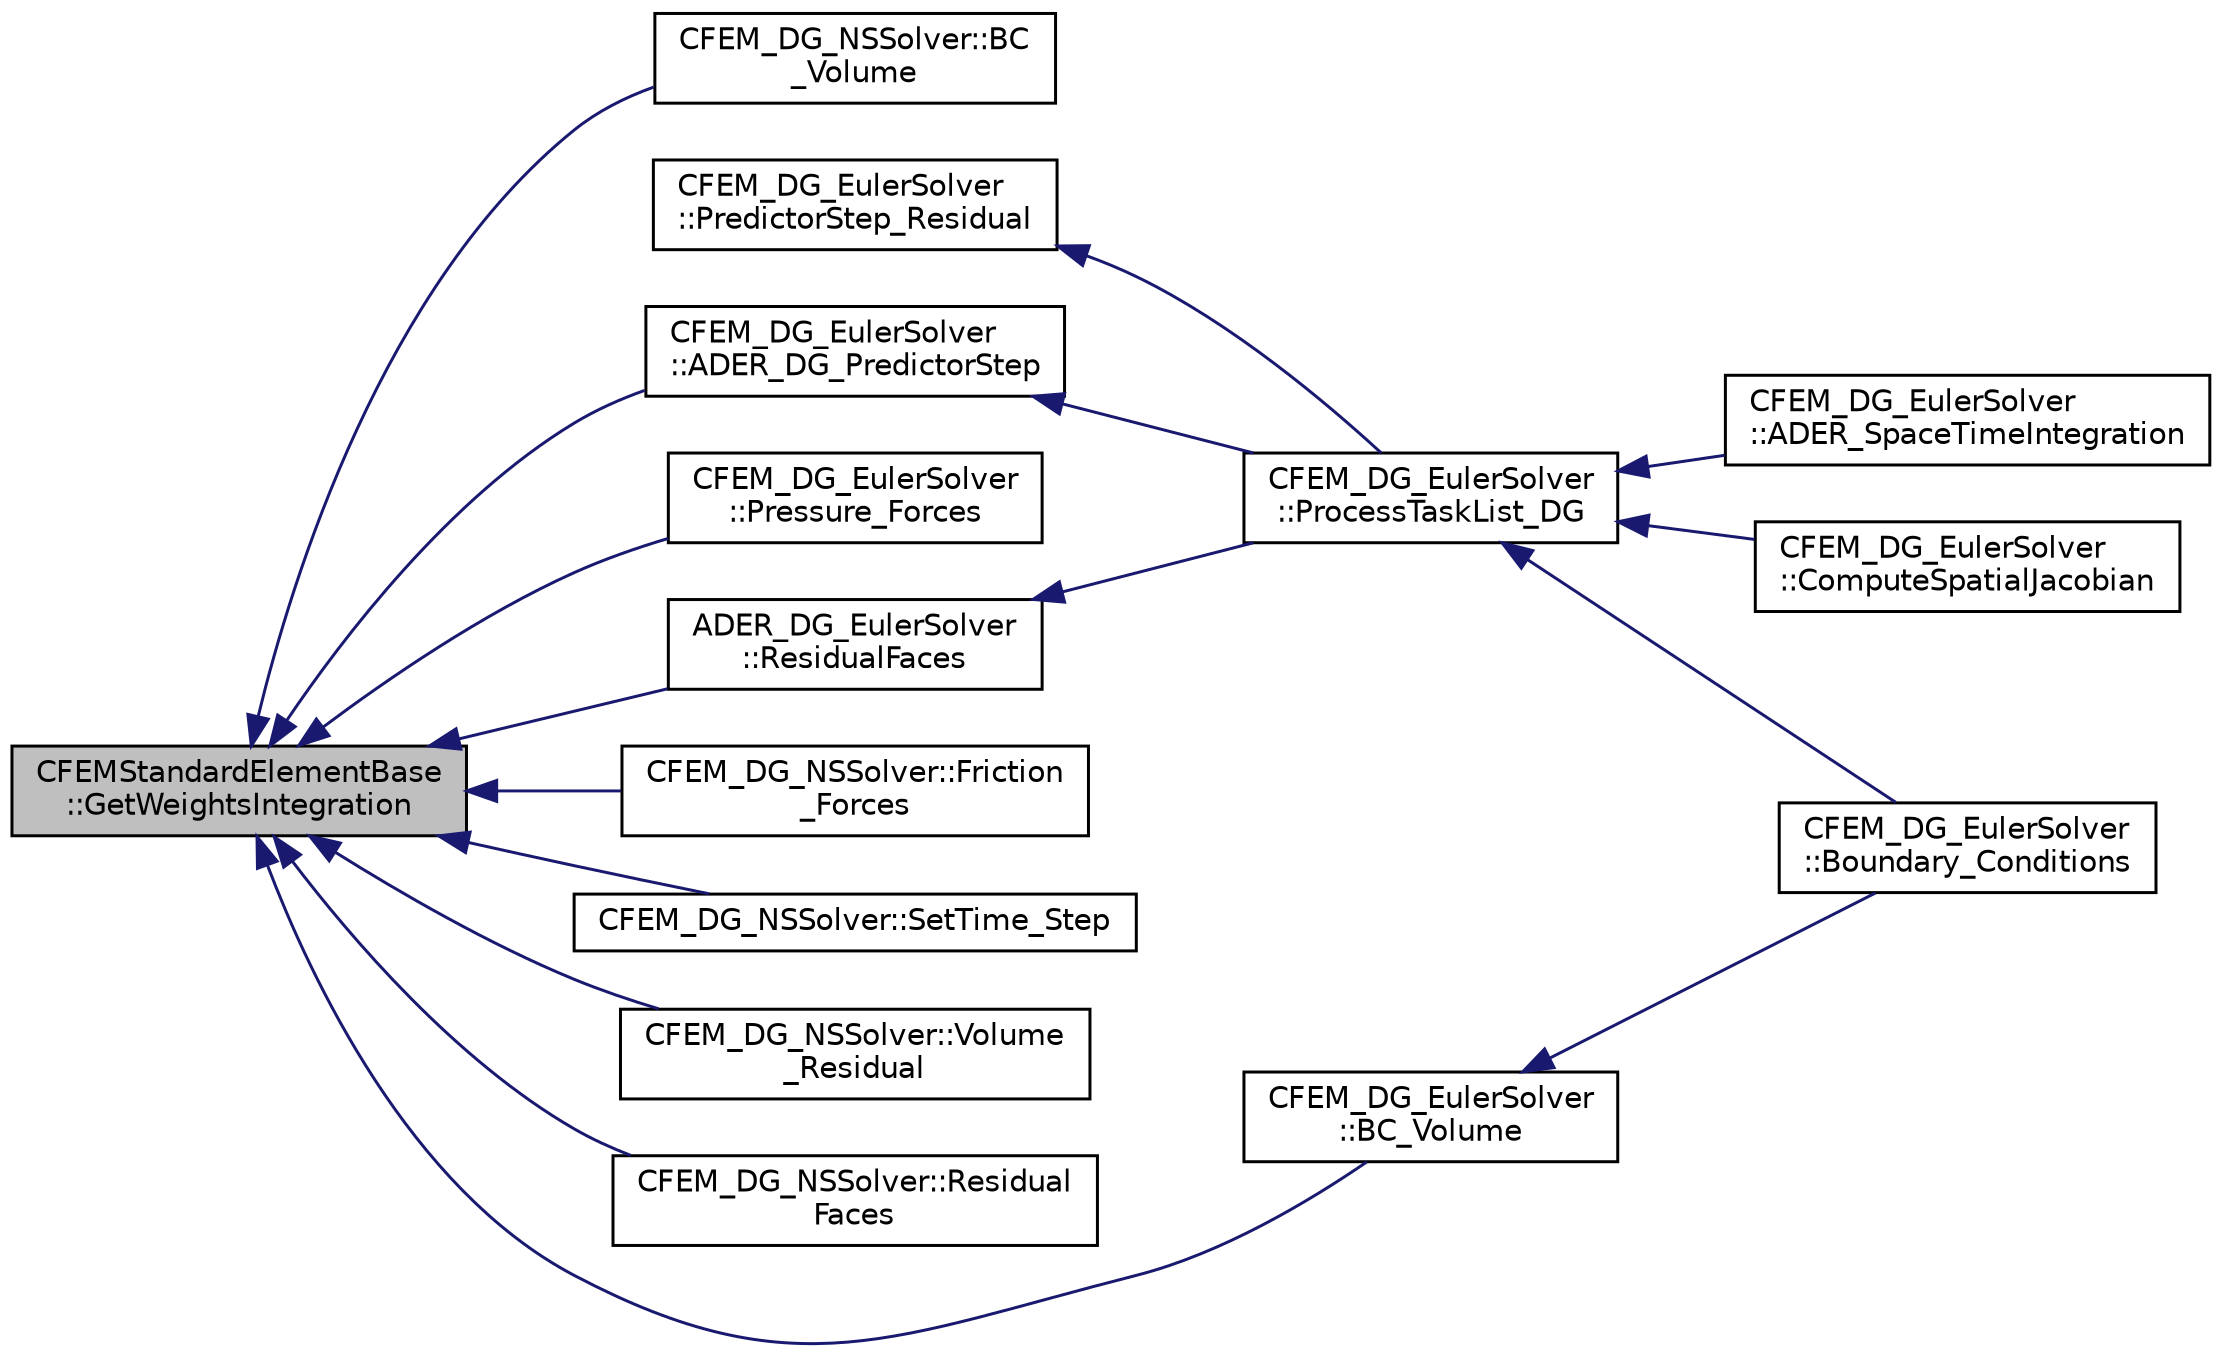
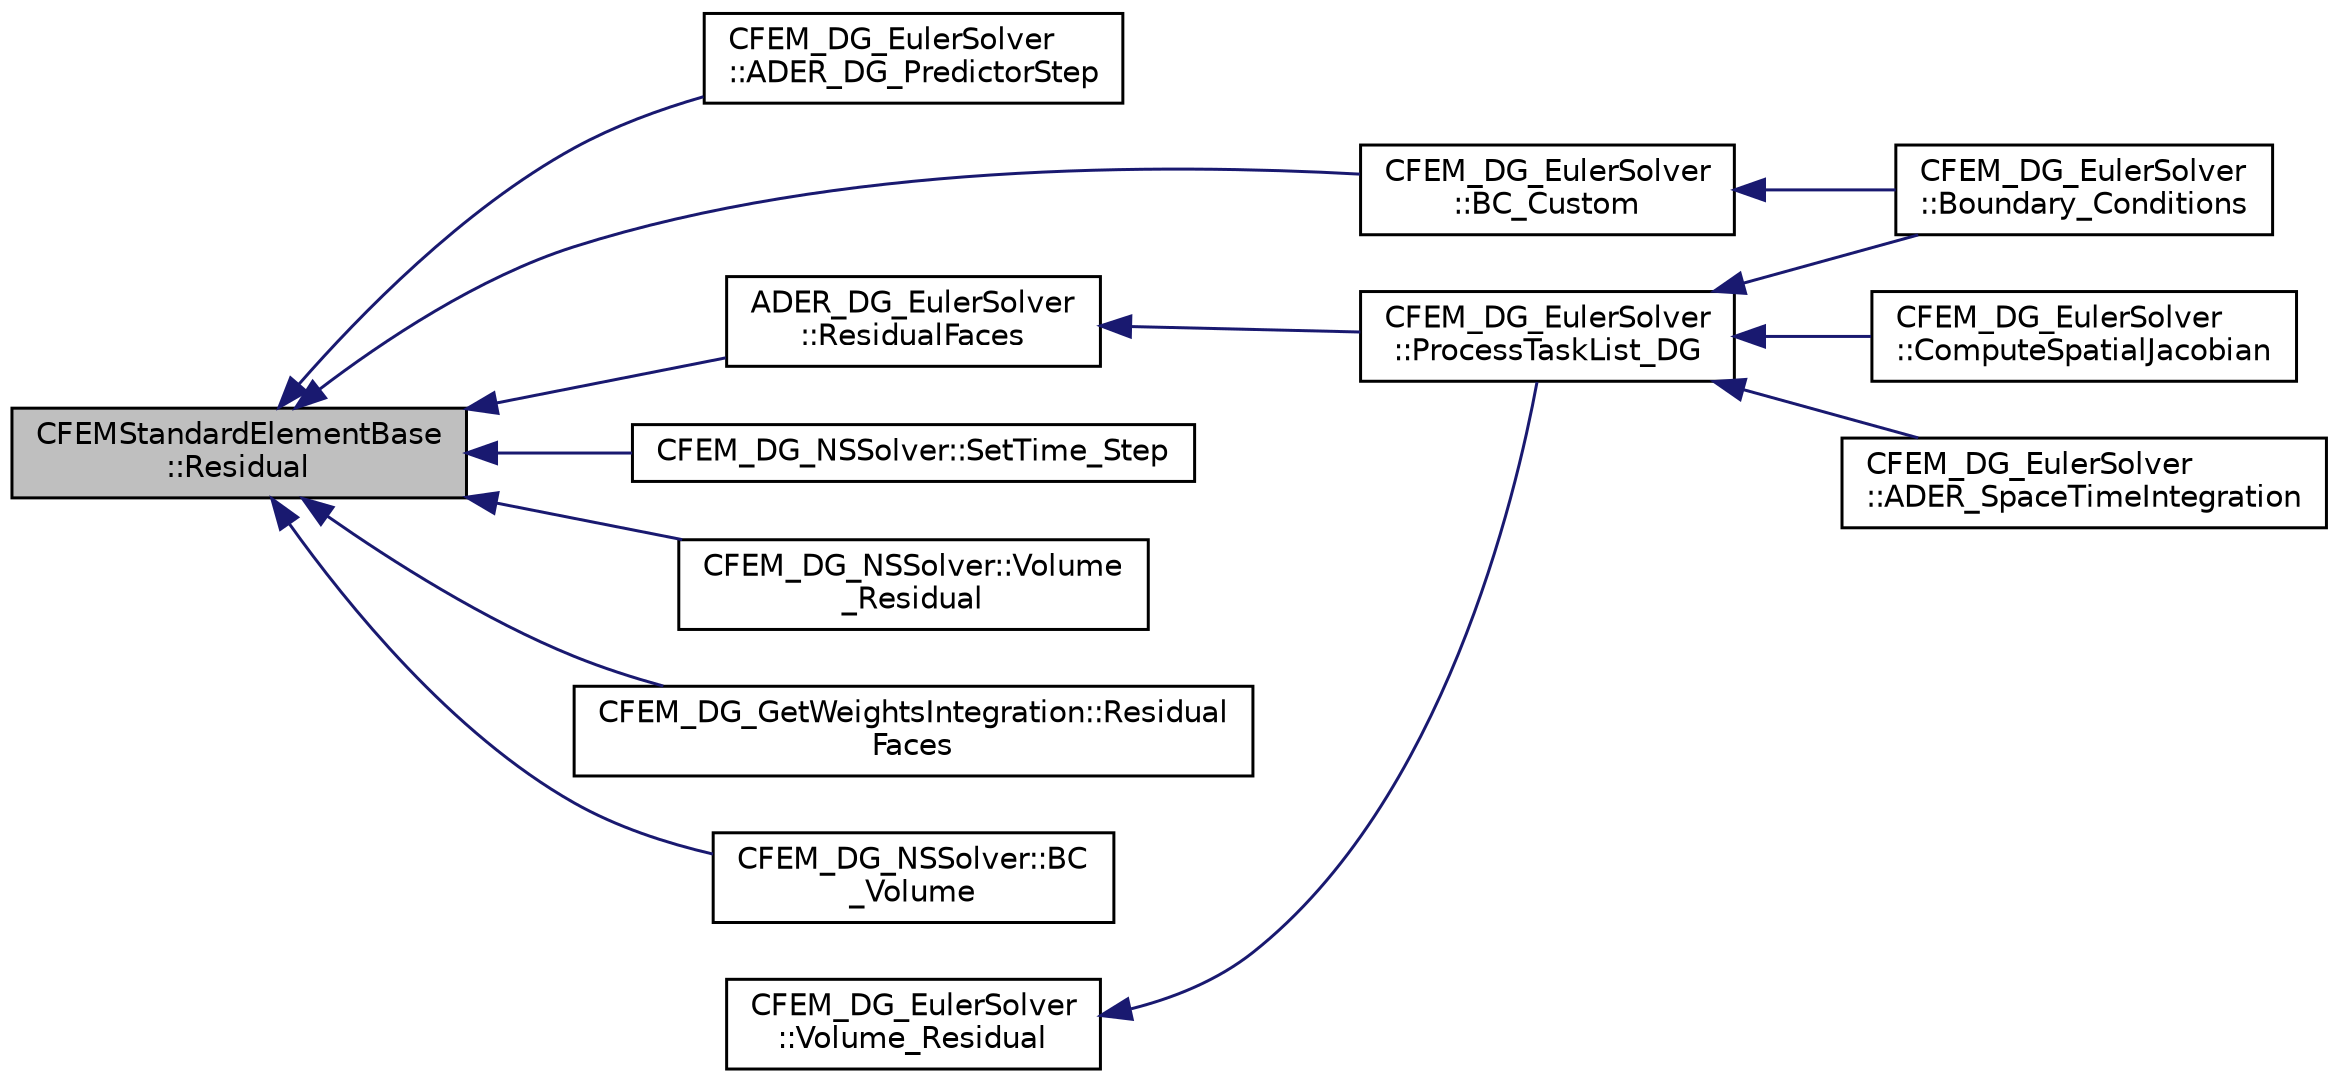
node "CFEM_DG_EulerSolver ::PredictorStep_Residual": label "CFEM_DG_EulerSolver ::PredictorStep_Residual" -> "CFEM_DG_EulerSolver ::Volume_Residual"
edge "CFEM_DG_EulerSolver ::ProcessTaskList_DG" -> "CFEM_DG_EulerSolver ::ADER_DG_PredictorStep": removed
node "CFEM_DG_EulerSolver ::Pressure_Forces": removed
node "CFEMStandardElementBase ::GetWeightsIntegration": label "CFEMStandardElementBase ::GetWeightsIntegration" -> "CFEMStandardElementBase ::Residual"
node "CFEM_DG_NSSolver::Friction _Forces": removed
node "CFEM_DG_EulerSolver ::BC_Volume": label "CFEM_DG_EulerSolver ::BC_Volume" -> "CFEM_DG_EulerSolver ::BC_Custom"
node "CFEM_DG_NSSolver::Residual Faces": label "CFEM_DG_NSSolver::Residual Faces" -> "CFEM_DG_GetWeightsIntegration::Residual Faces"
